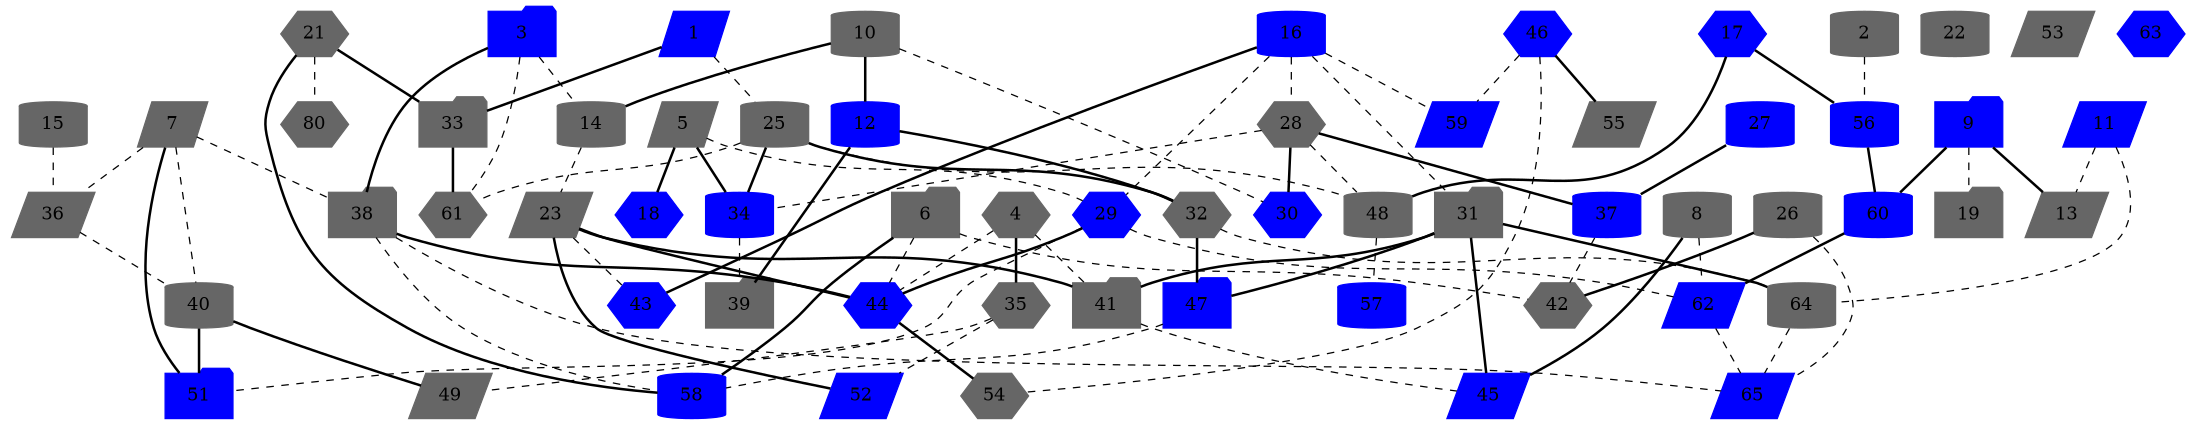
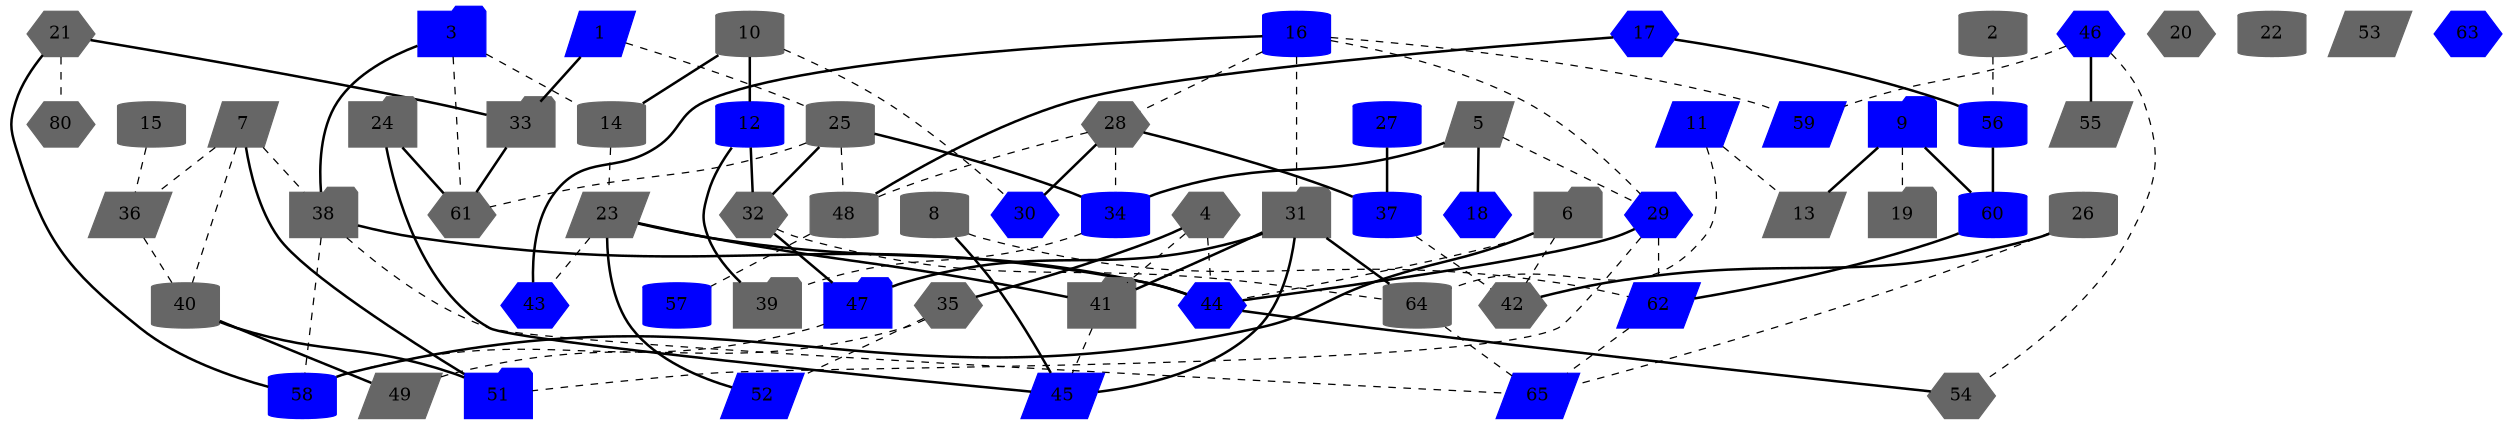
node "20": added
node "24": added
